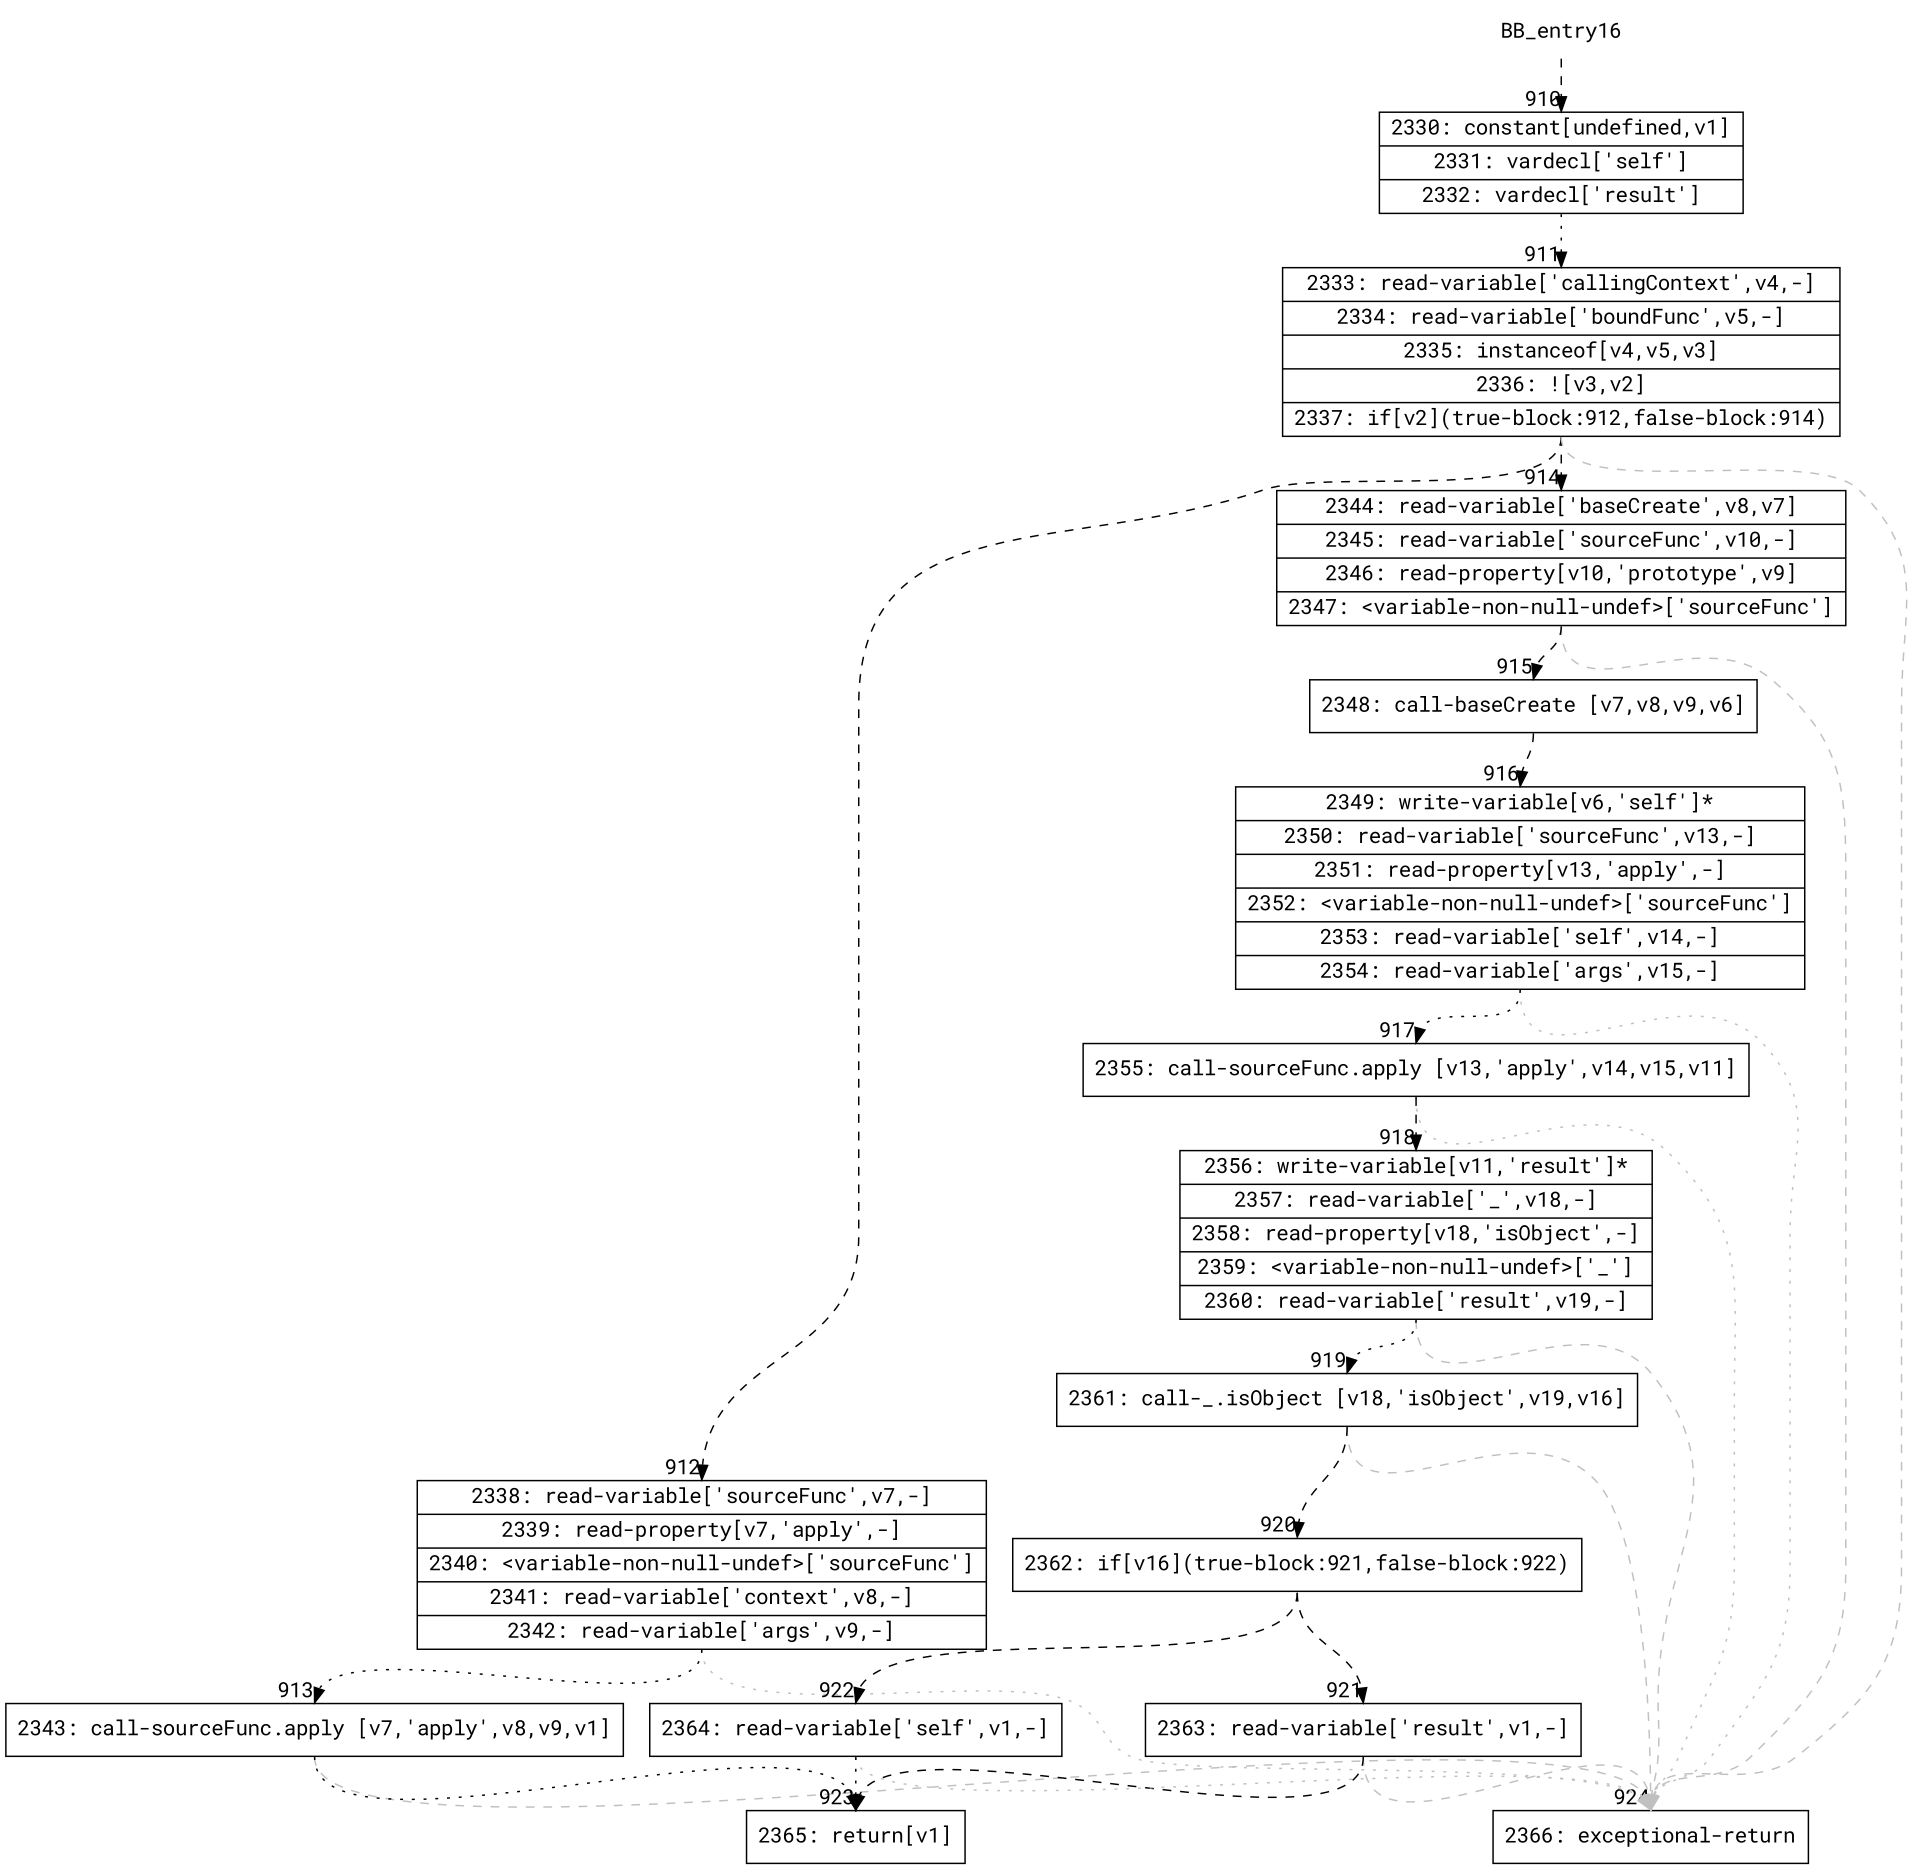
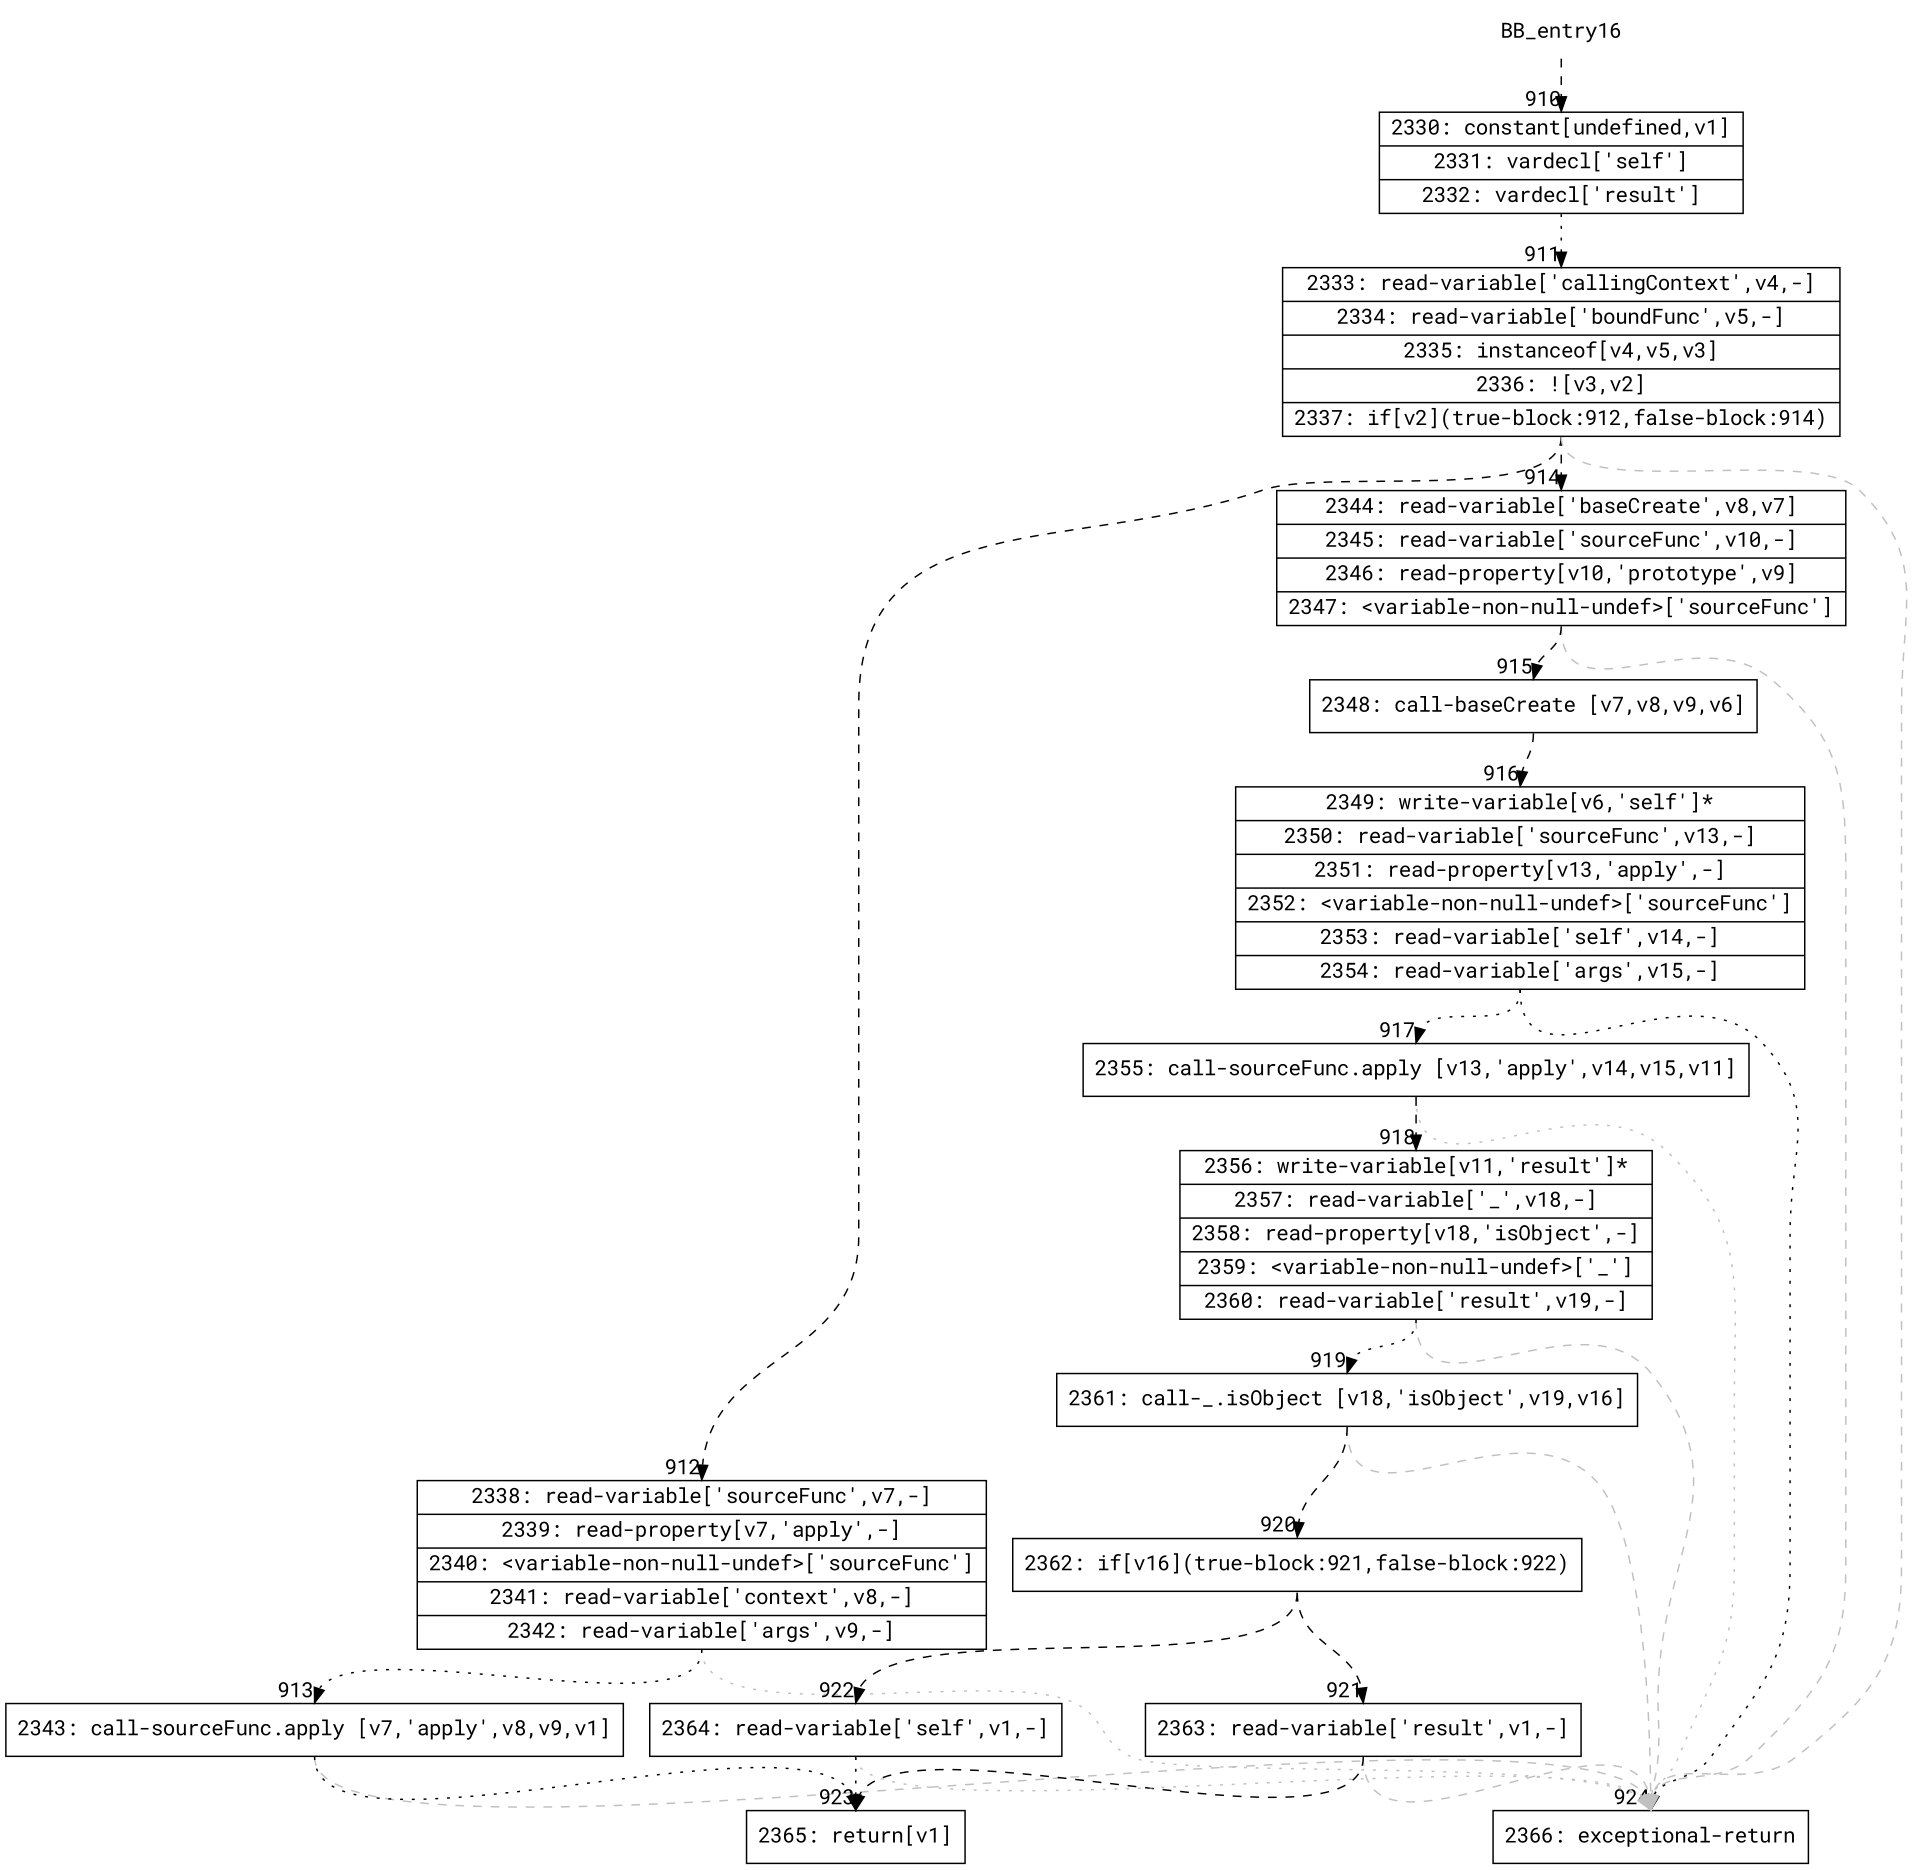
edge "2349: write-variable[v6,'self']*" -> "2366: exceptional-return": color gray -> black
